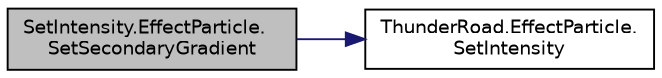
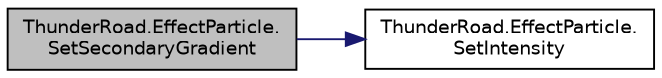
node "SetIntensity.EffectParticle. SetSecondaryGradient": label "SetIntensity.EffectParticle. SetSecondaryGradient" -> "ThunderRoad.EffectParticle. SetSecondaryGradient"
